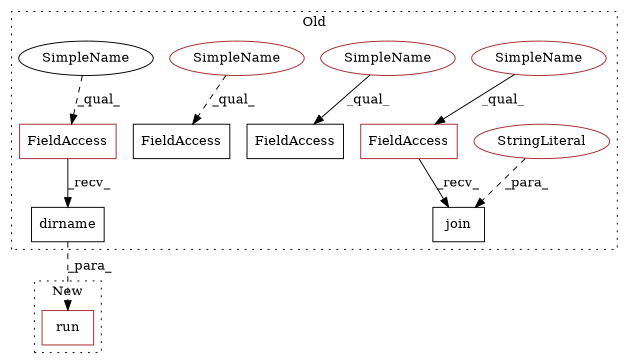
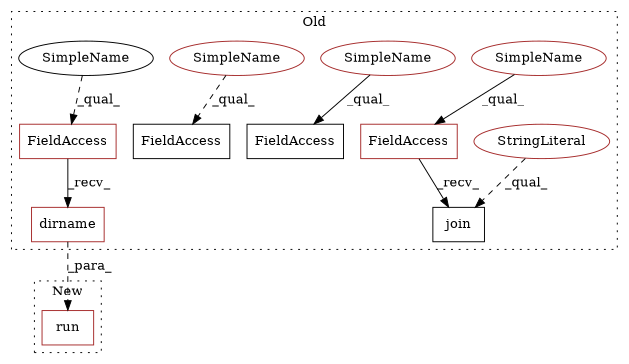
edge "StringLiteral" -> "join": label "_para_" -> "_qual_"
node "dirname": color black -> brown
